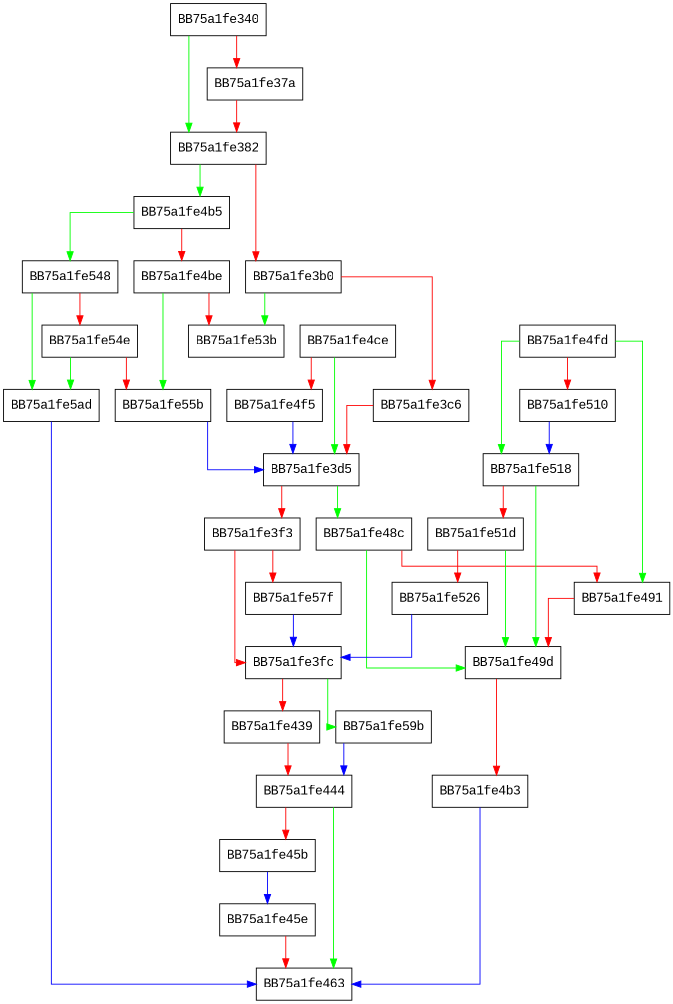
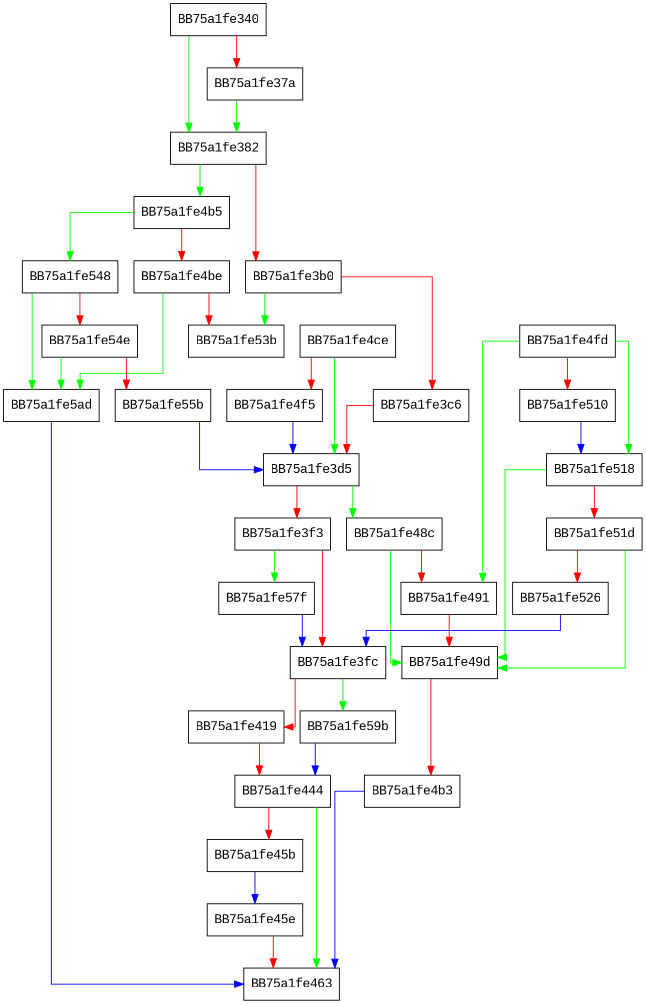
edge "BB75a1fe37a" -> "BB75a1fe382": color red -> green
edge "BB75a1fe4be" -> "BB75a1fe55b": now "BB75a1fe4be" -> "BB75a1fe5ad"
edge "BB75a1fe3f3" -> "BB75a1fe57f": color red -> green
node "BB75a1fe439": label "BB75a1fe439" -> "BB75a1fe419"
